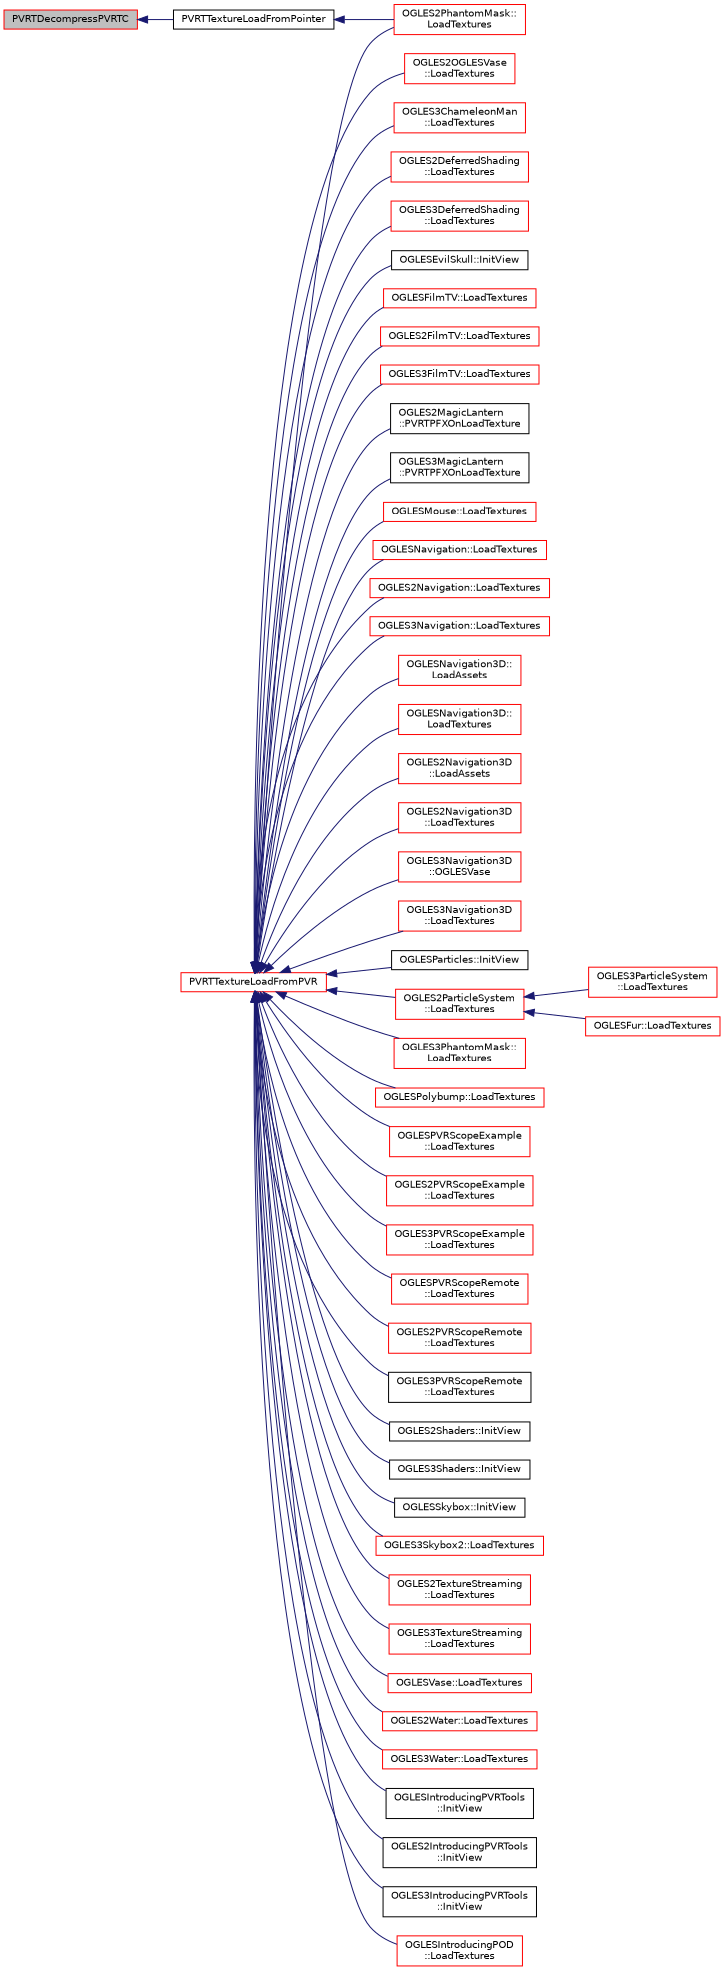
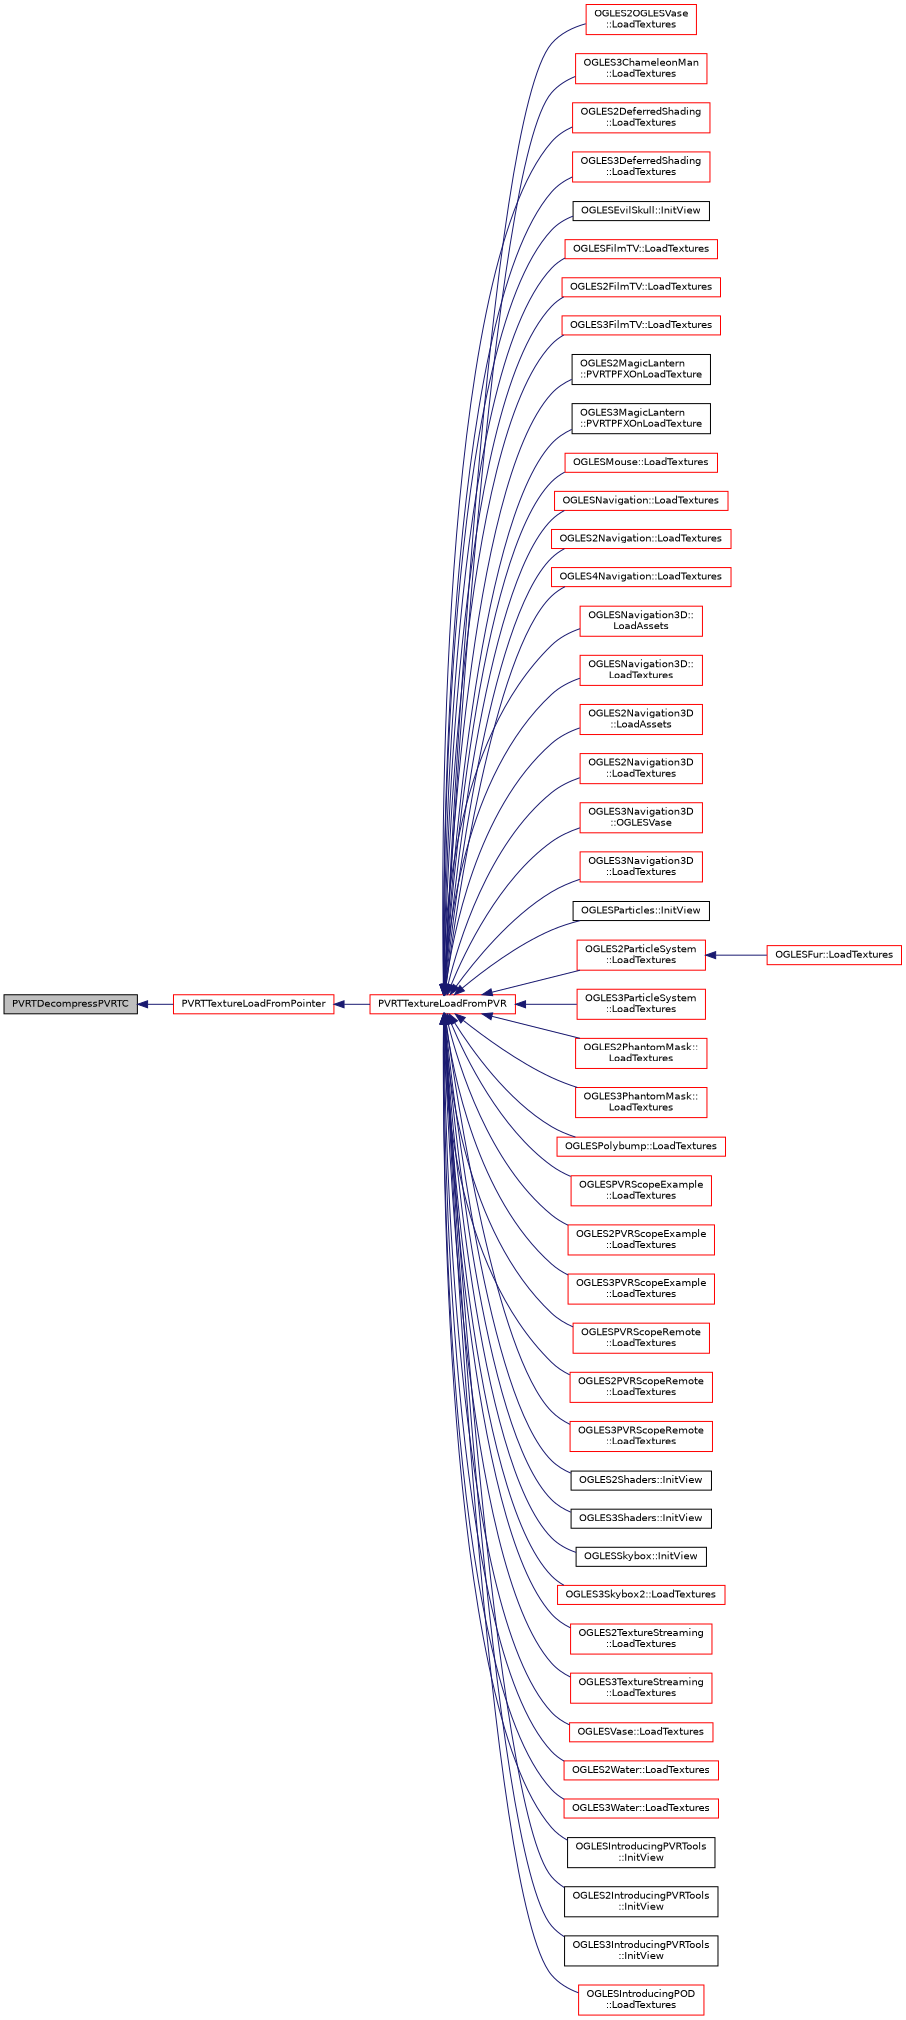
node "PVRTDecompressPVRTC": color red -> black
node "PVRTTextureLoadFromPointer": color black -> red
edge "OGLES2PhantomMask:: LoadTextures" -> "PVRTTextureLoadFromPointer": now "PVRTTextureLoadFromPVR" -> "PVRTTextureLoadFromPointer"
node "OGLES3Navigation::LoadTextures": label "OGLES3Navigation::LoadTextures" -> "OGLES4Navigation::LoadTextures"
edge "OGLES3ParticleSystem ::LoadTextures" -> "OGLES2ParticleSystem ::LoadTextures": now "OGLES3ParticleSystem ::LoadTextures" -> "PVRTTextureLoadFromPVR"
node "OGLES3PVRScopeRemote ::LoadTextures": color black -> red
